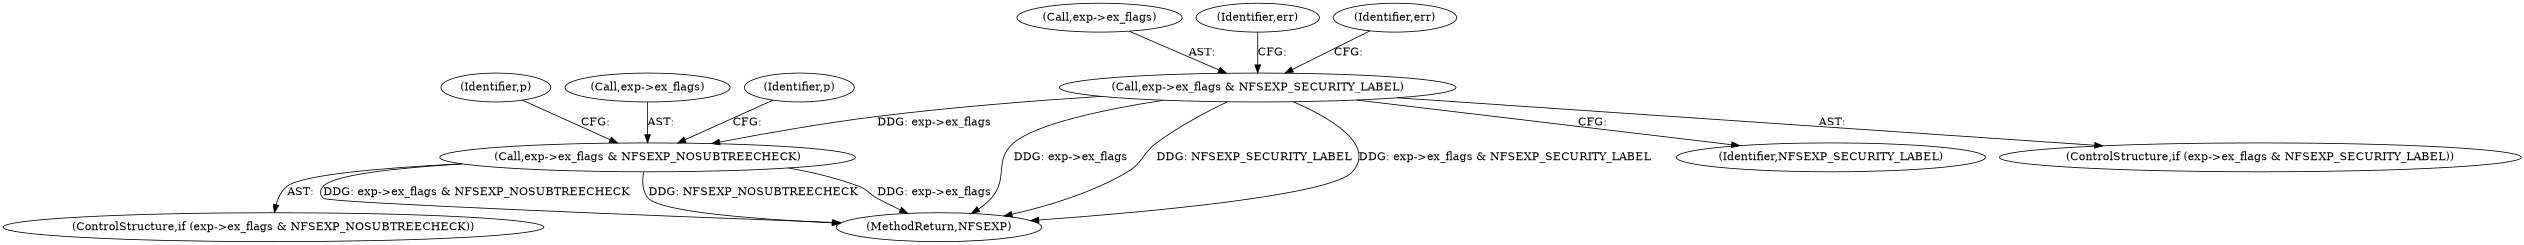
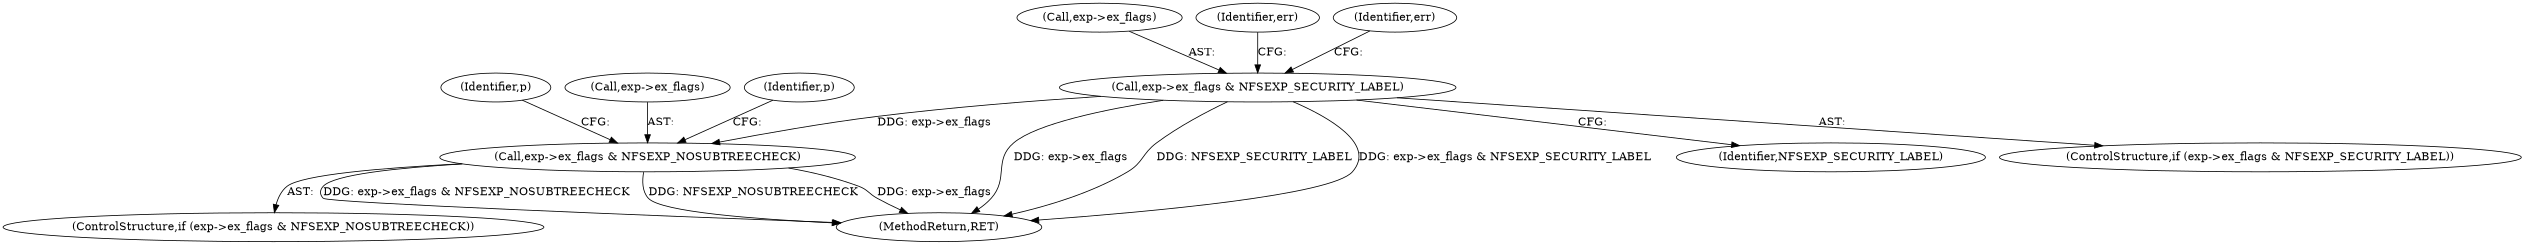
node "(MethodReturn,NFSEXP)": label "(MethodReturn,NFSEXP)" -> "(MethodReturn,RET)"
